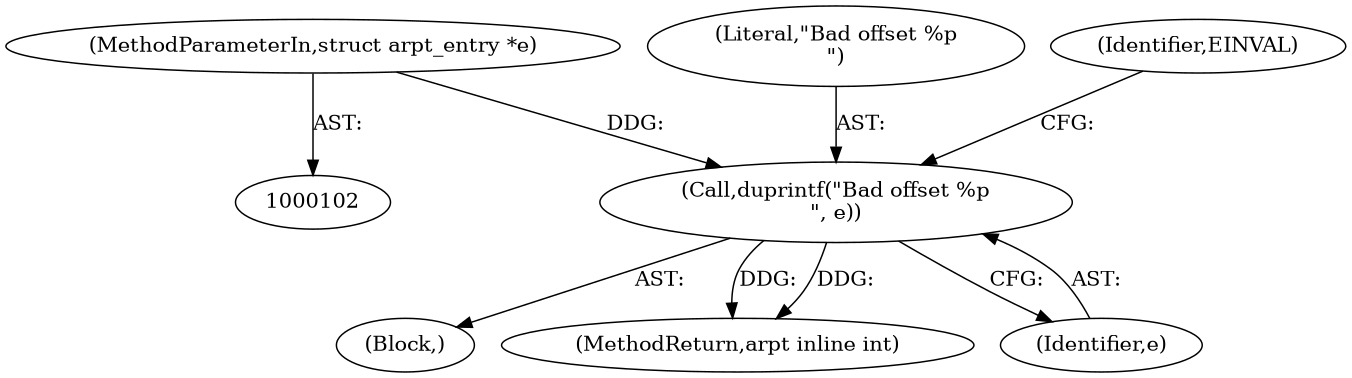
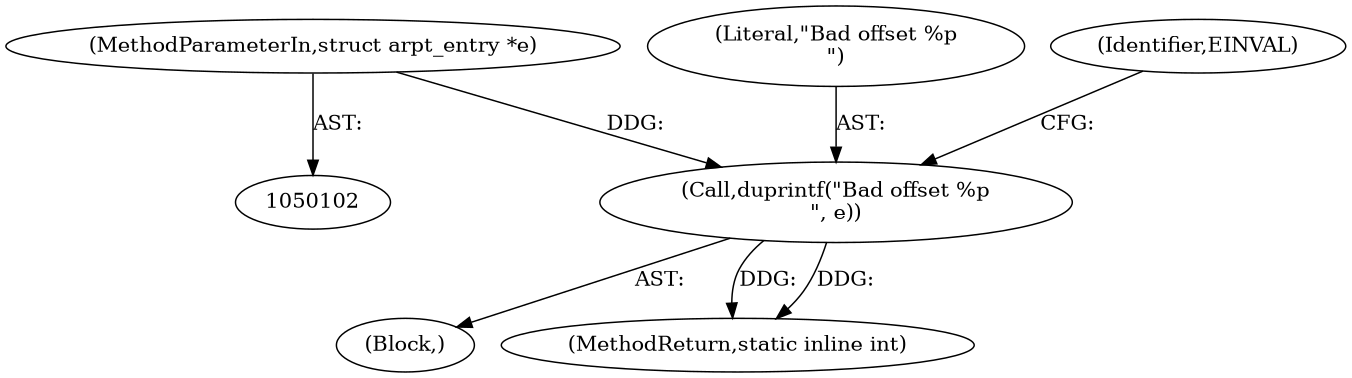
node "1000102": label "1000102" -> "1050102"
node "(MethodReturn,arpt inline int)": label "(MethodReturn,arpt inline int)" -> "(MethodReturn,static inline int)"
node "(Identifier,e)": removed
